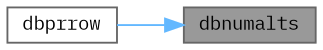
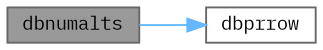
edge "dbprrow" -> "dbnumalts": reversed
